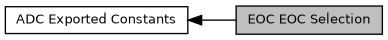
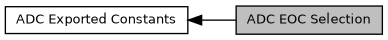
node "EOC EOC Selection": label "EOC EOC Selection" -> "ADC EOC Selection"
